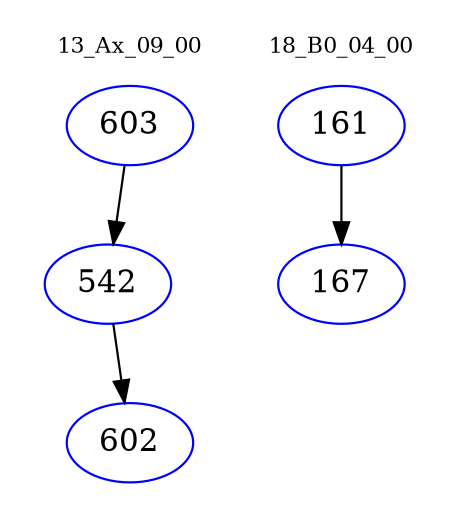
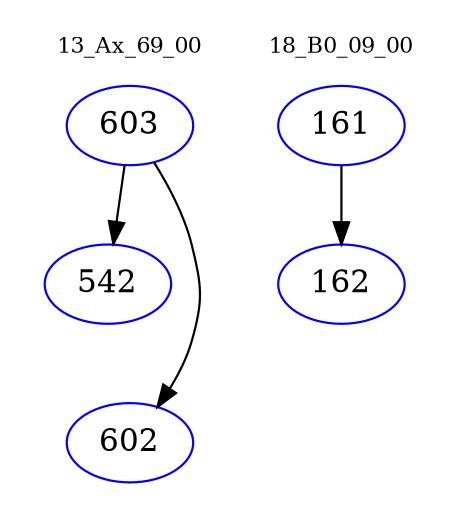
cluster "13_Ax_09_00": label "13_Ax_09_00" -> "13_Ax_69_00"
cluster "18_B0_04_00": label "18_B0_04_00" -> "18_B0_09_00"
node "167": label "167" -> "162"
edge "542" -> "602": now "603" -> "602"
